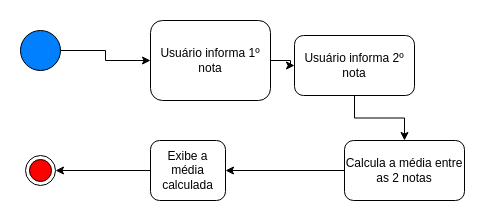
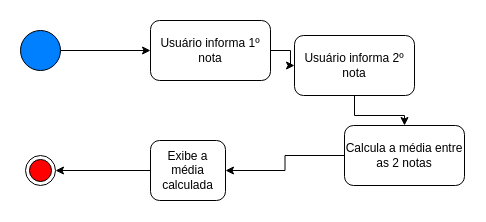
node "Usuário informa 1º nota": size 120x80 -> 120x60
node "Calcula a média entre as 2 notas": moved (405, 171) -> (405, 156)
